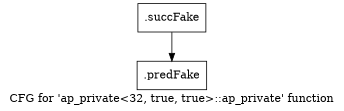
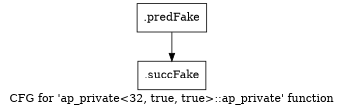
edge ".succFake" -> ".predFake": reversed
